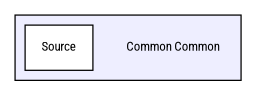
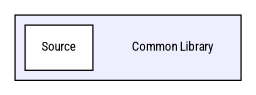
node "Common Common": label "Common Common" -> "Common Library"
